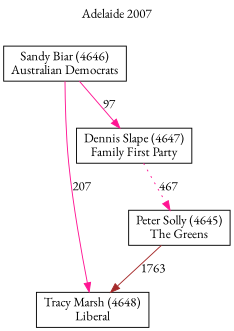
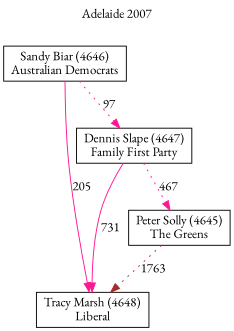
edge "Sandy Biar (4646) Australian Democrats" -> "Dennis Slape (4647) Family First Party": style solid -> dotted
edge "Sandy Biar (4646) Australian Democrats" -> "Tracy Marsh (4648) Liberal": label "207" -> "205"
edge "Dennis Slape (4647) Family First Party" -> "Tracy Marsh (4648) Liberal": added, label "731"
edge "Peter Solly (4645) The Greens" -> "Tracy Marsh (4648) Liberal": style solid -> dotted
